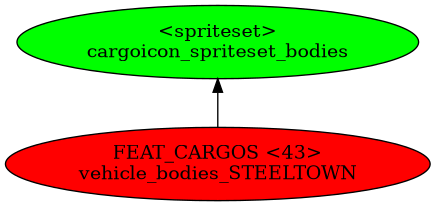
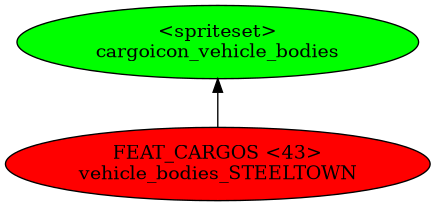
node "<spriteset> cargoicon_spriteset_bodies": label "<spriteset> cargoicon_spriteset_bodies" -> "<spriteset> cargoicon_vehicle_bodies"
